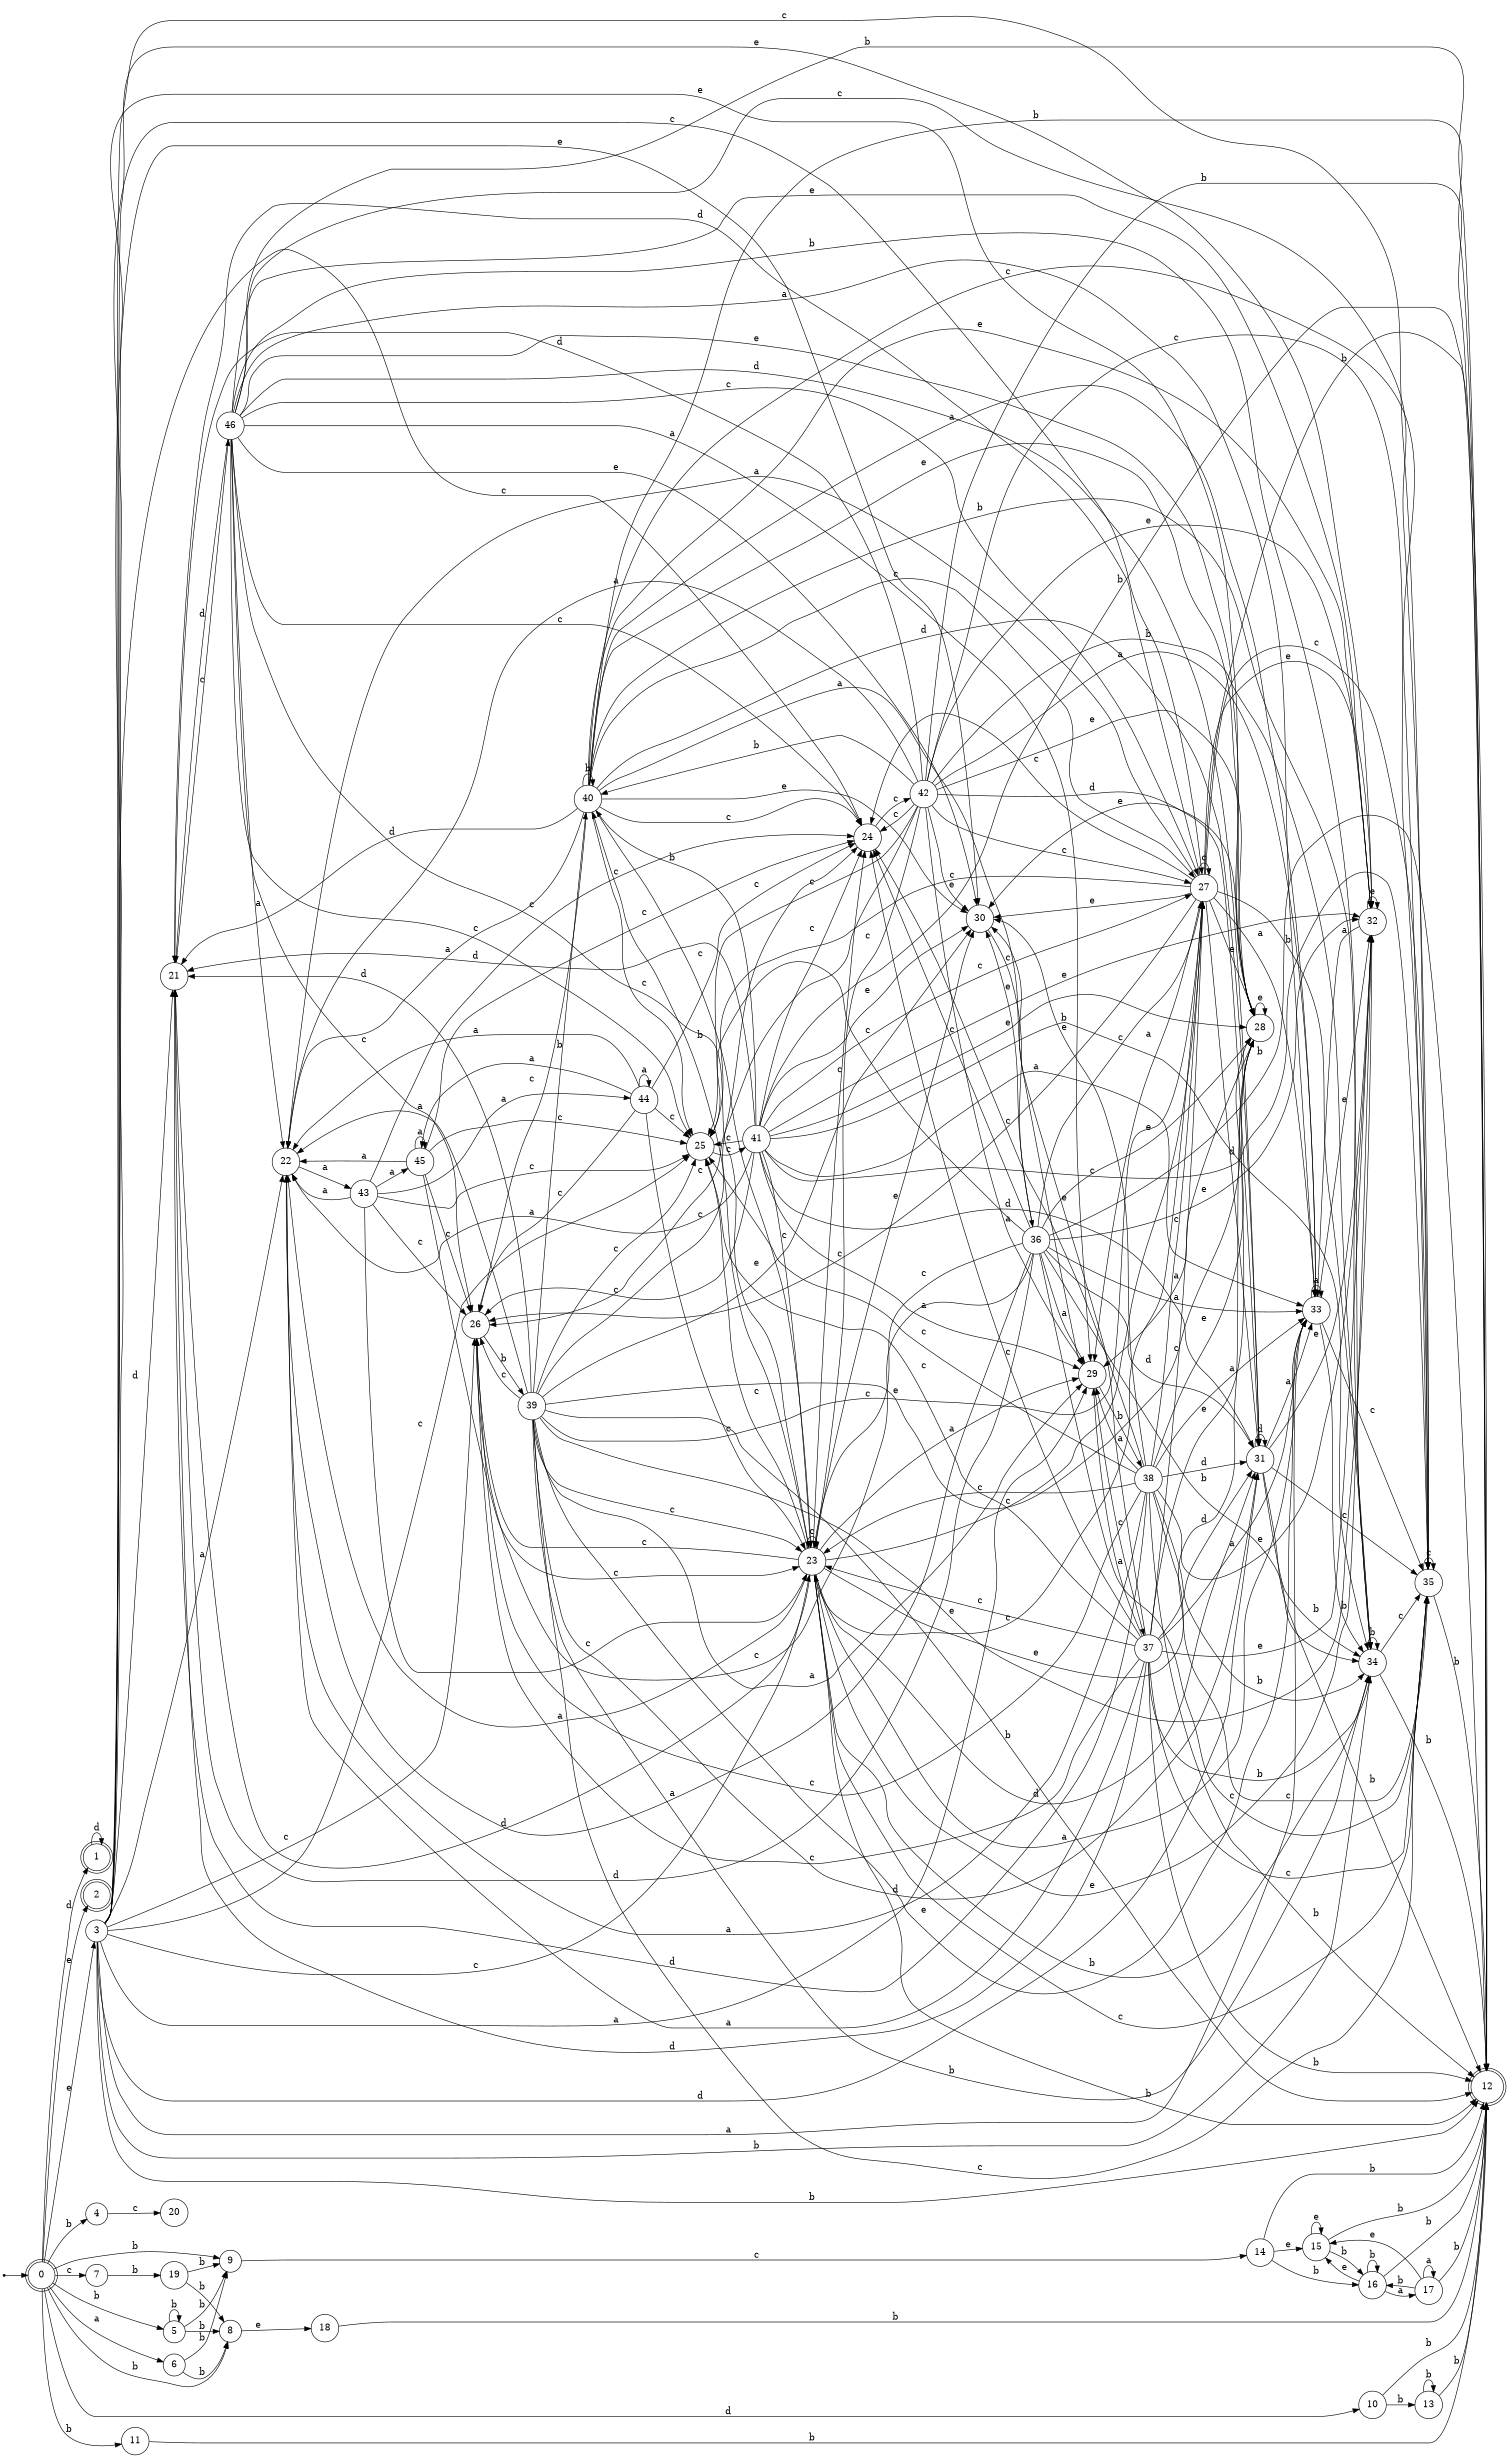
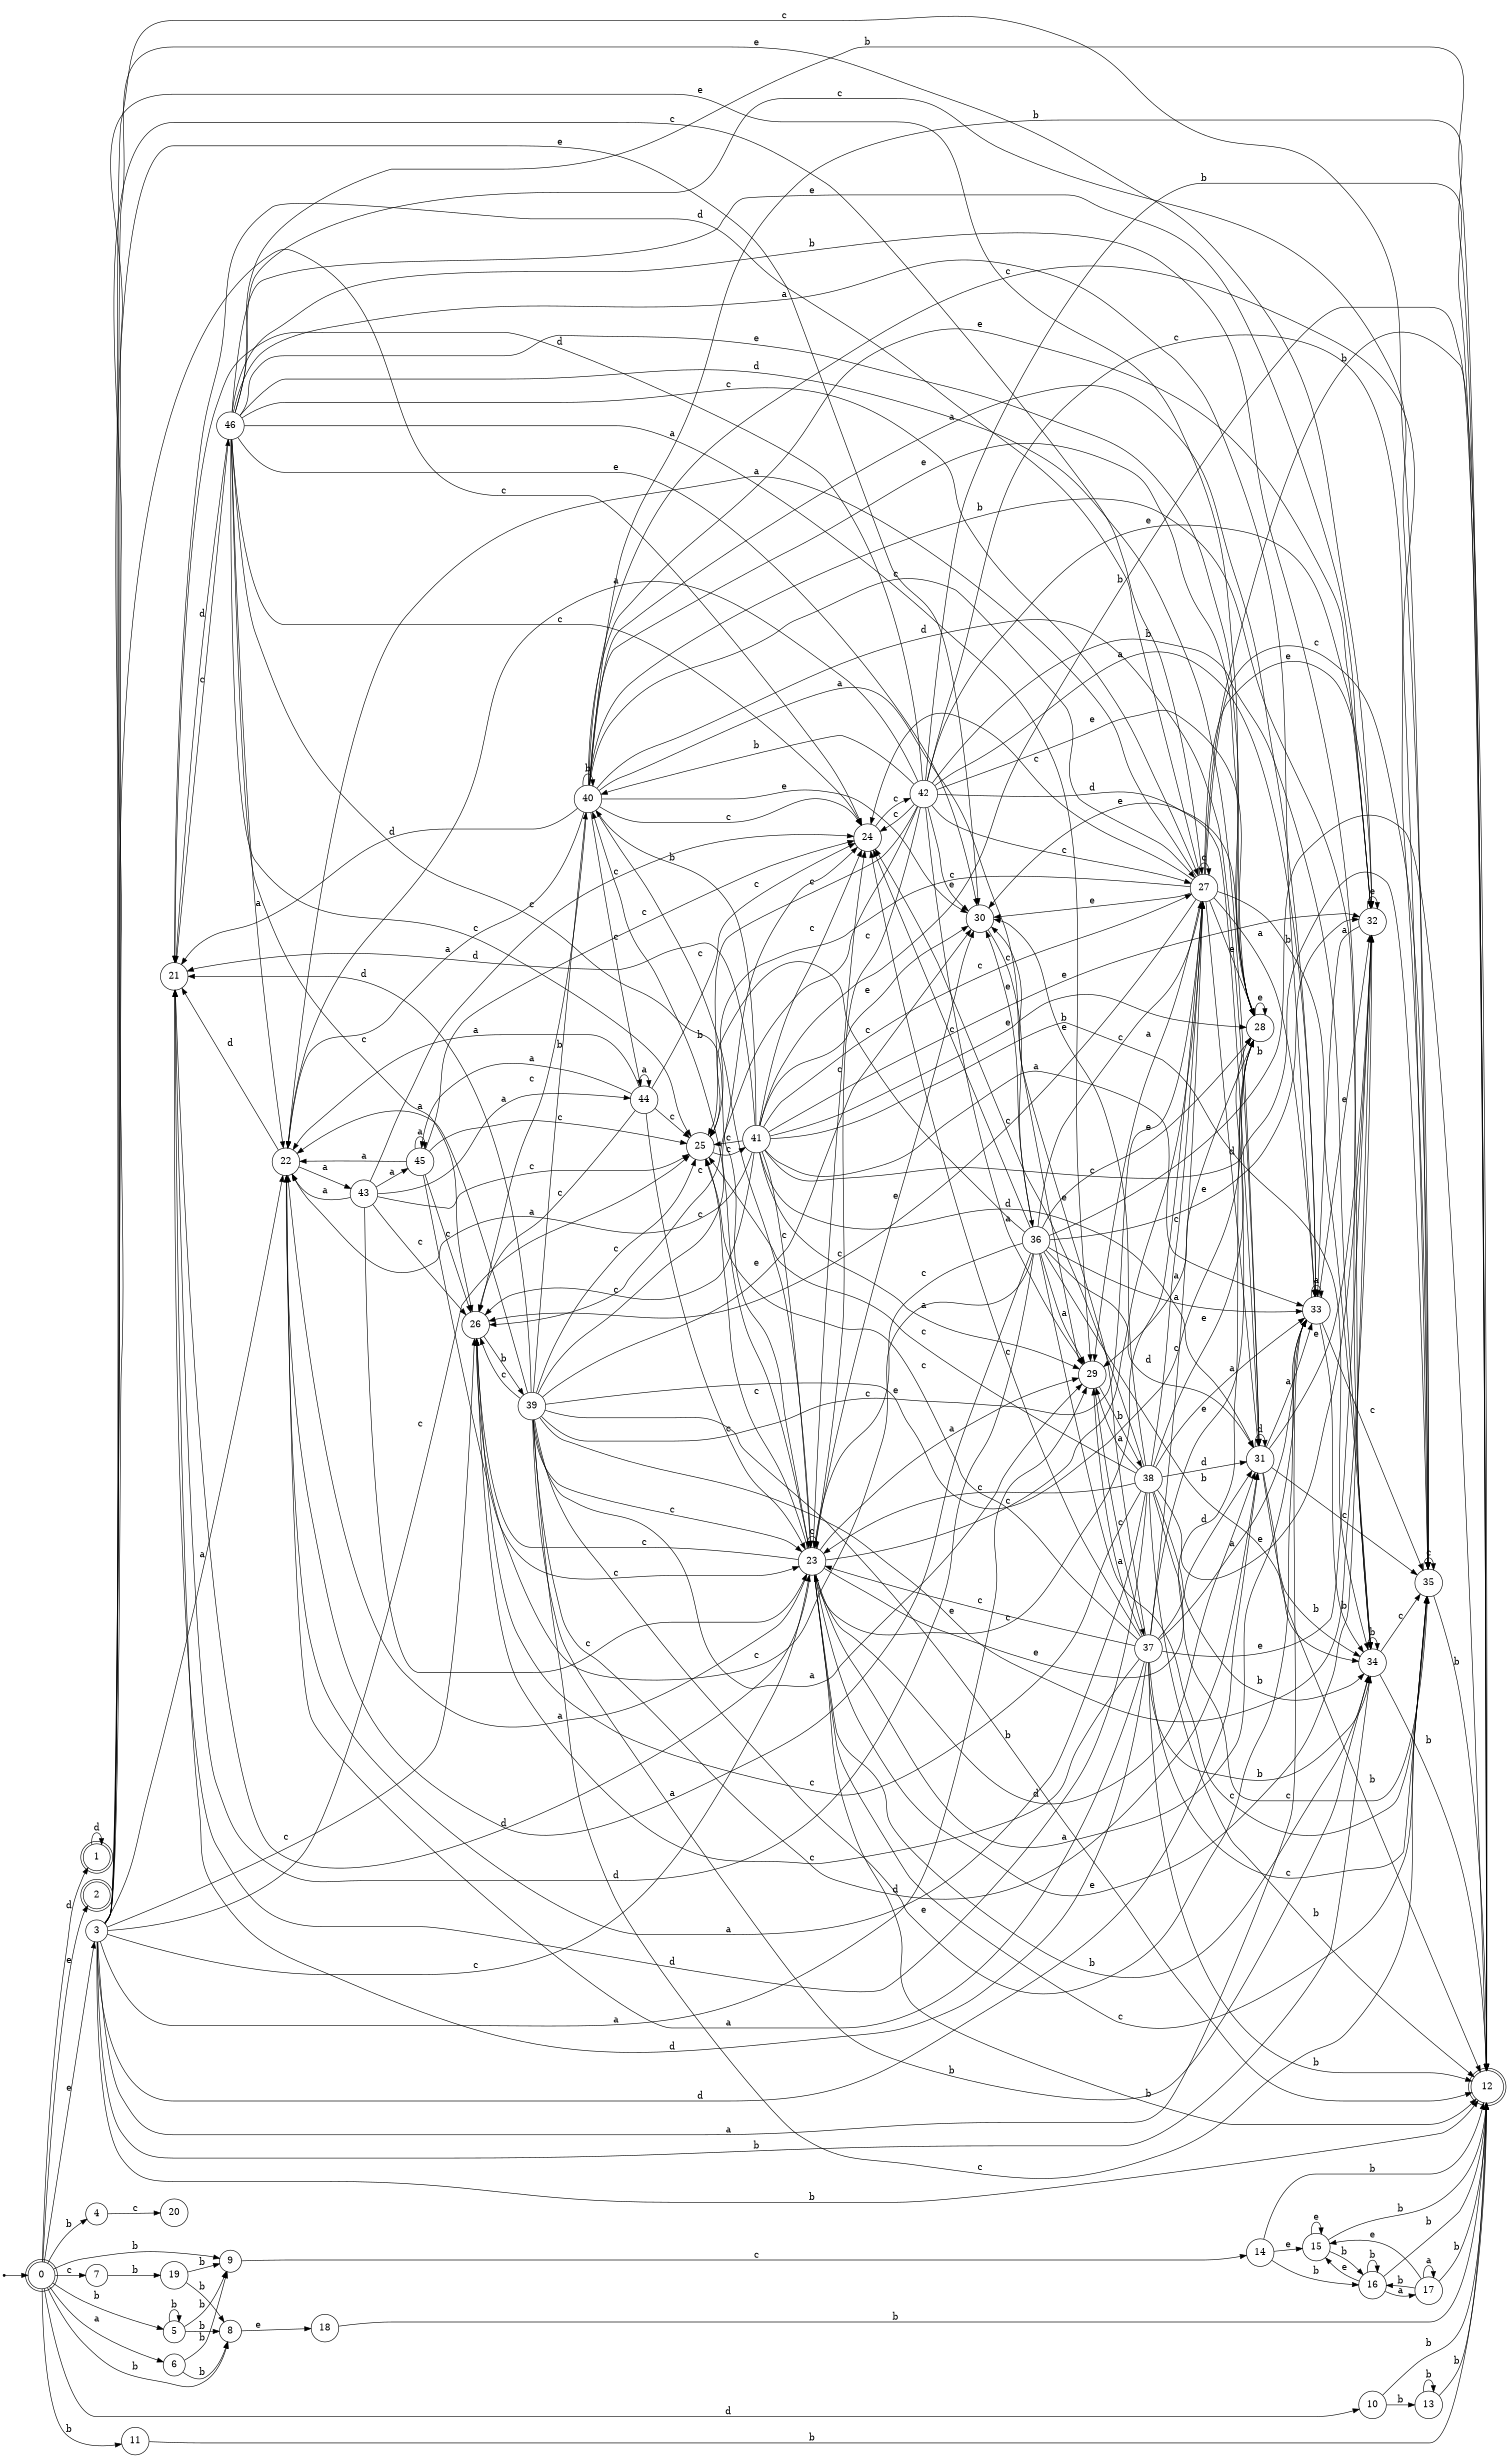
edge "40" -> "25": now "40" -> "44"
edge "3" -> "21": now "22" -> "21"
